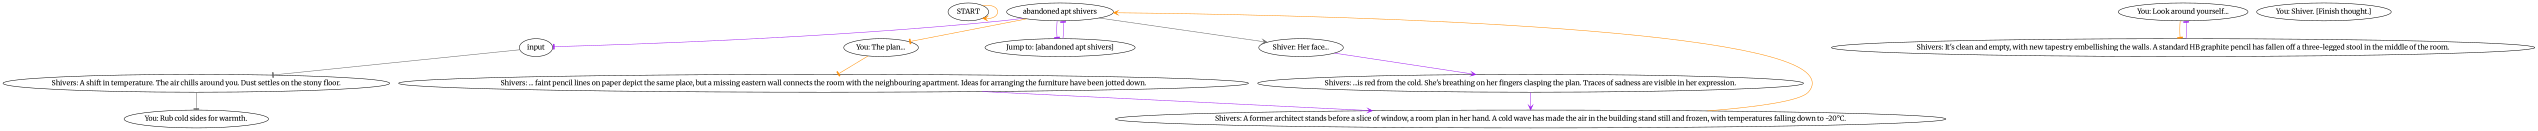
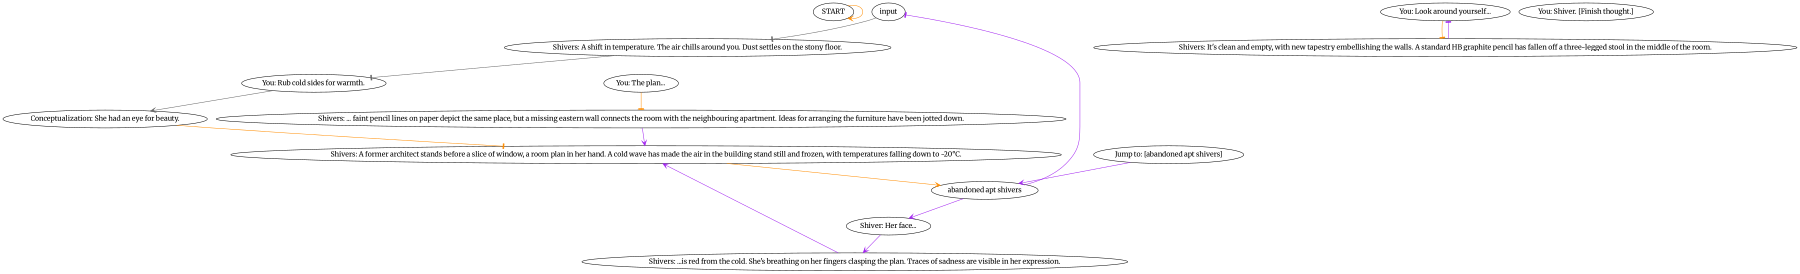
edge "abandoned apt shivers" -> "Jump to: [abandoned apt shivers]": removed
edge "abandoned apt shivers" -> "You: The plan...": removed
edge "abandoned apt shivers" -> "Shiver: Her face...": color gray40 -> purple
edge "Jump to: [abandoned apt shivers]" -> "abandoned apt shivers": arrowhead tee -> vee
node "Conceptualization: She had an eye for beauty.": added
